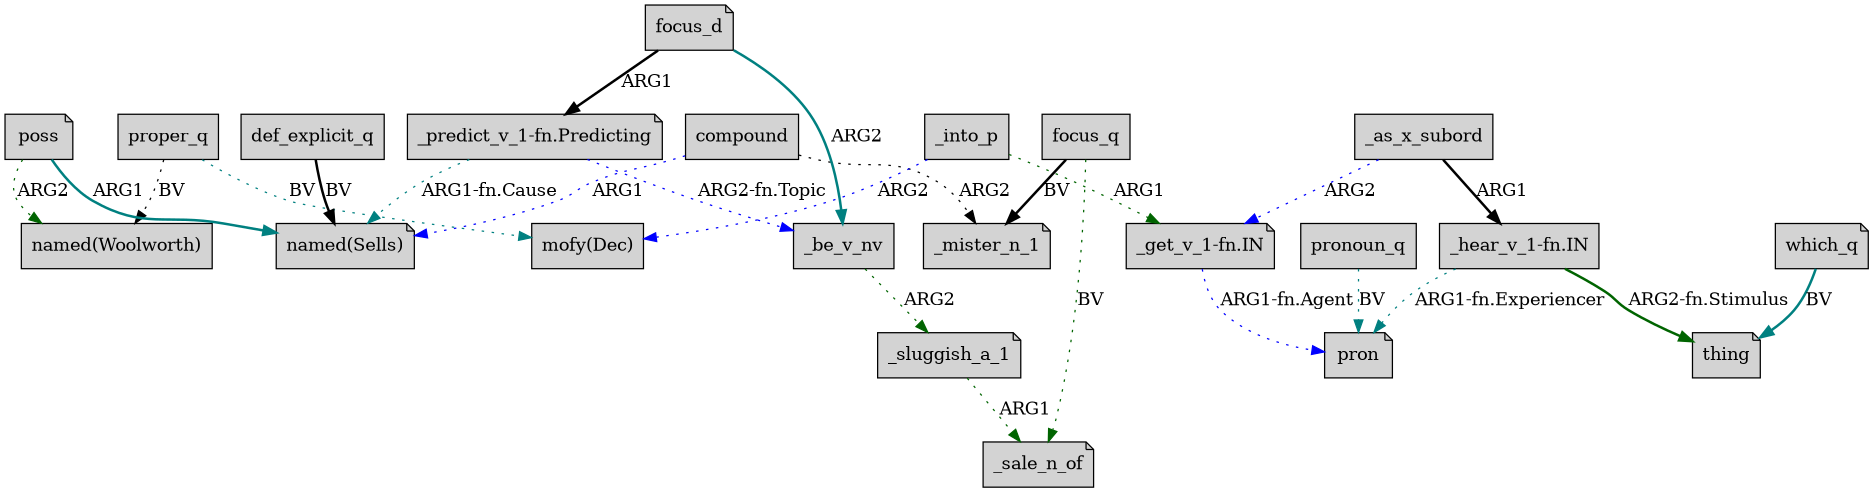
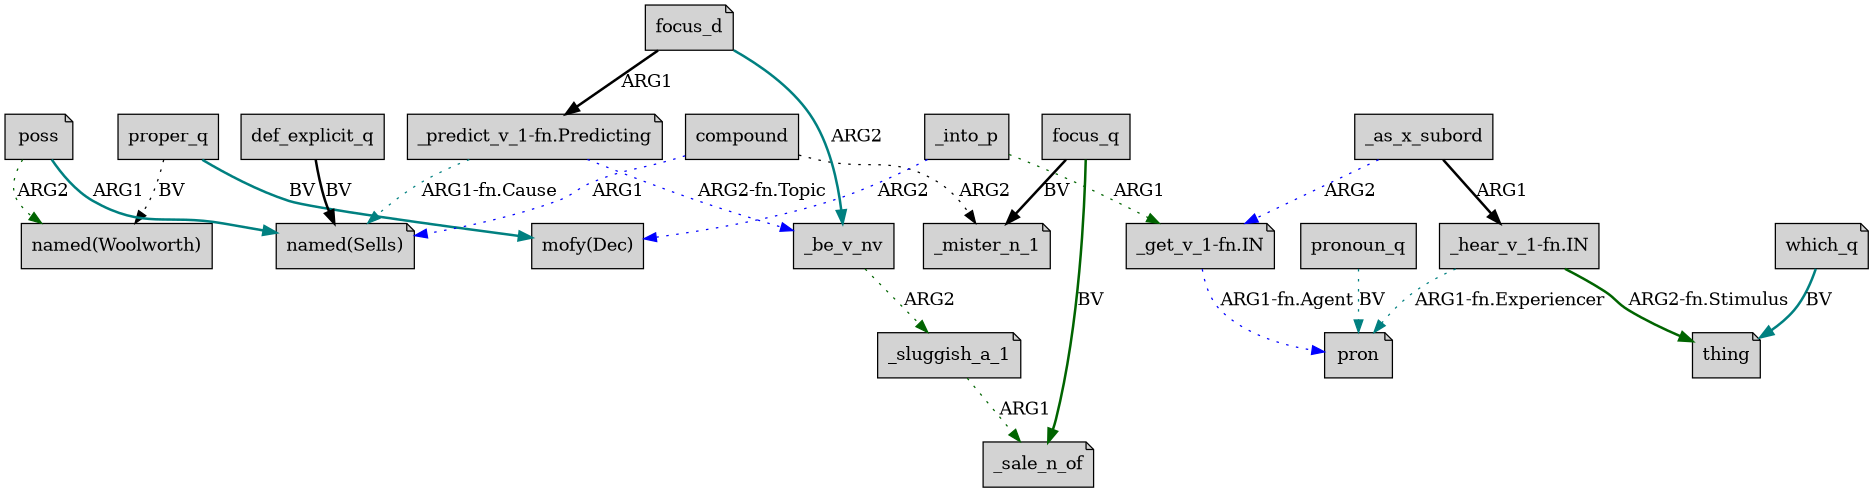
edge "proper_q" -> "mofy(Dec)": style dotted -> bold
edge "focus_q" -> "_sale_n_of": style dotted -> bold
